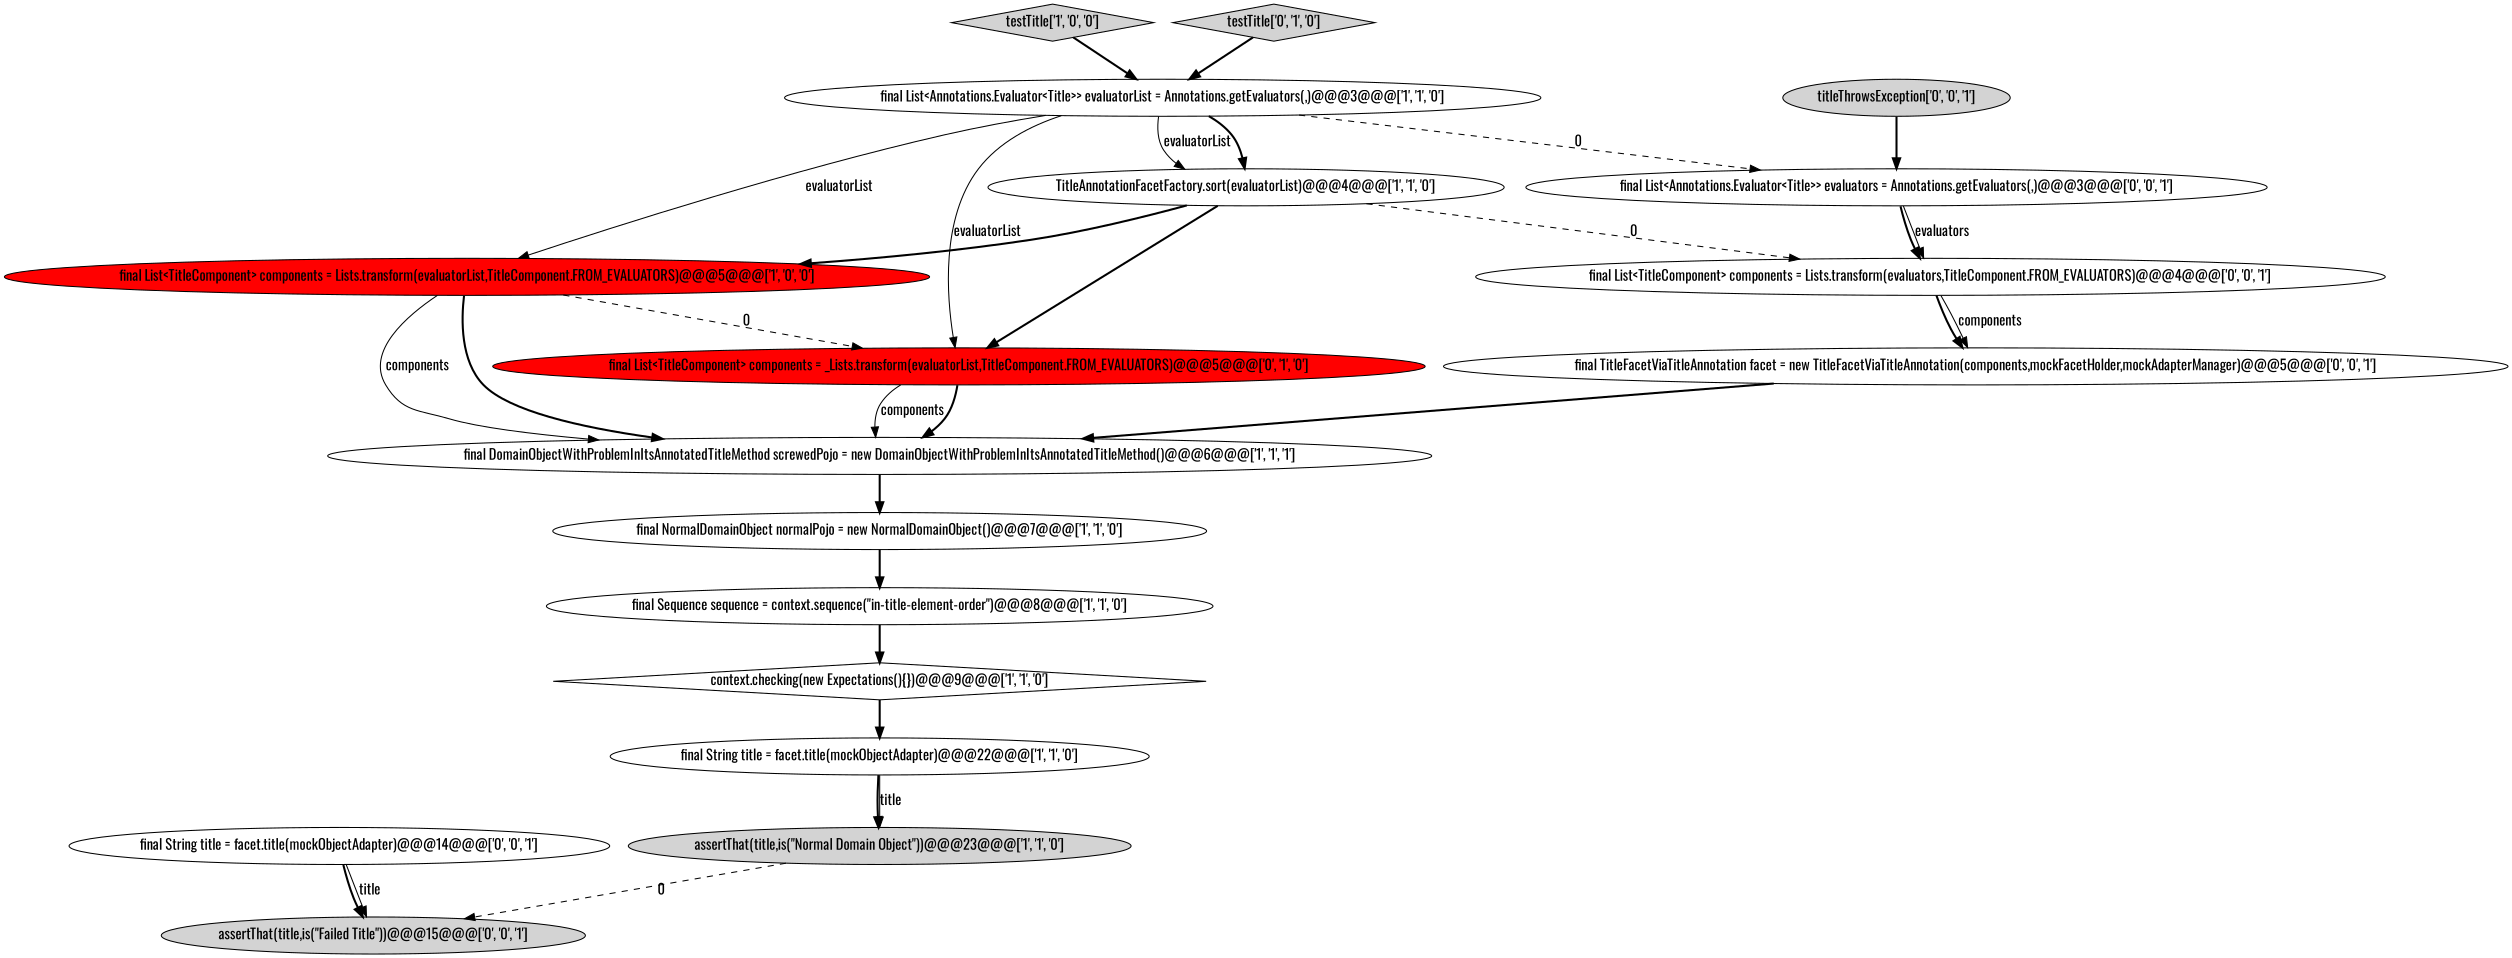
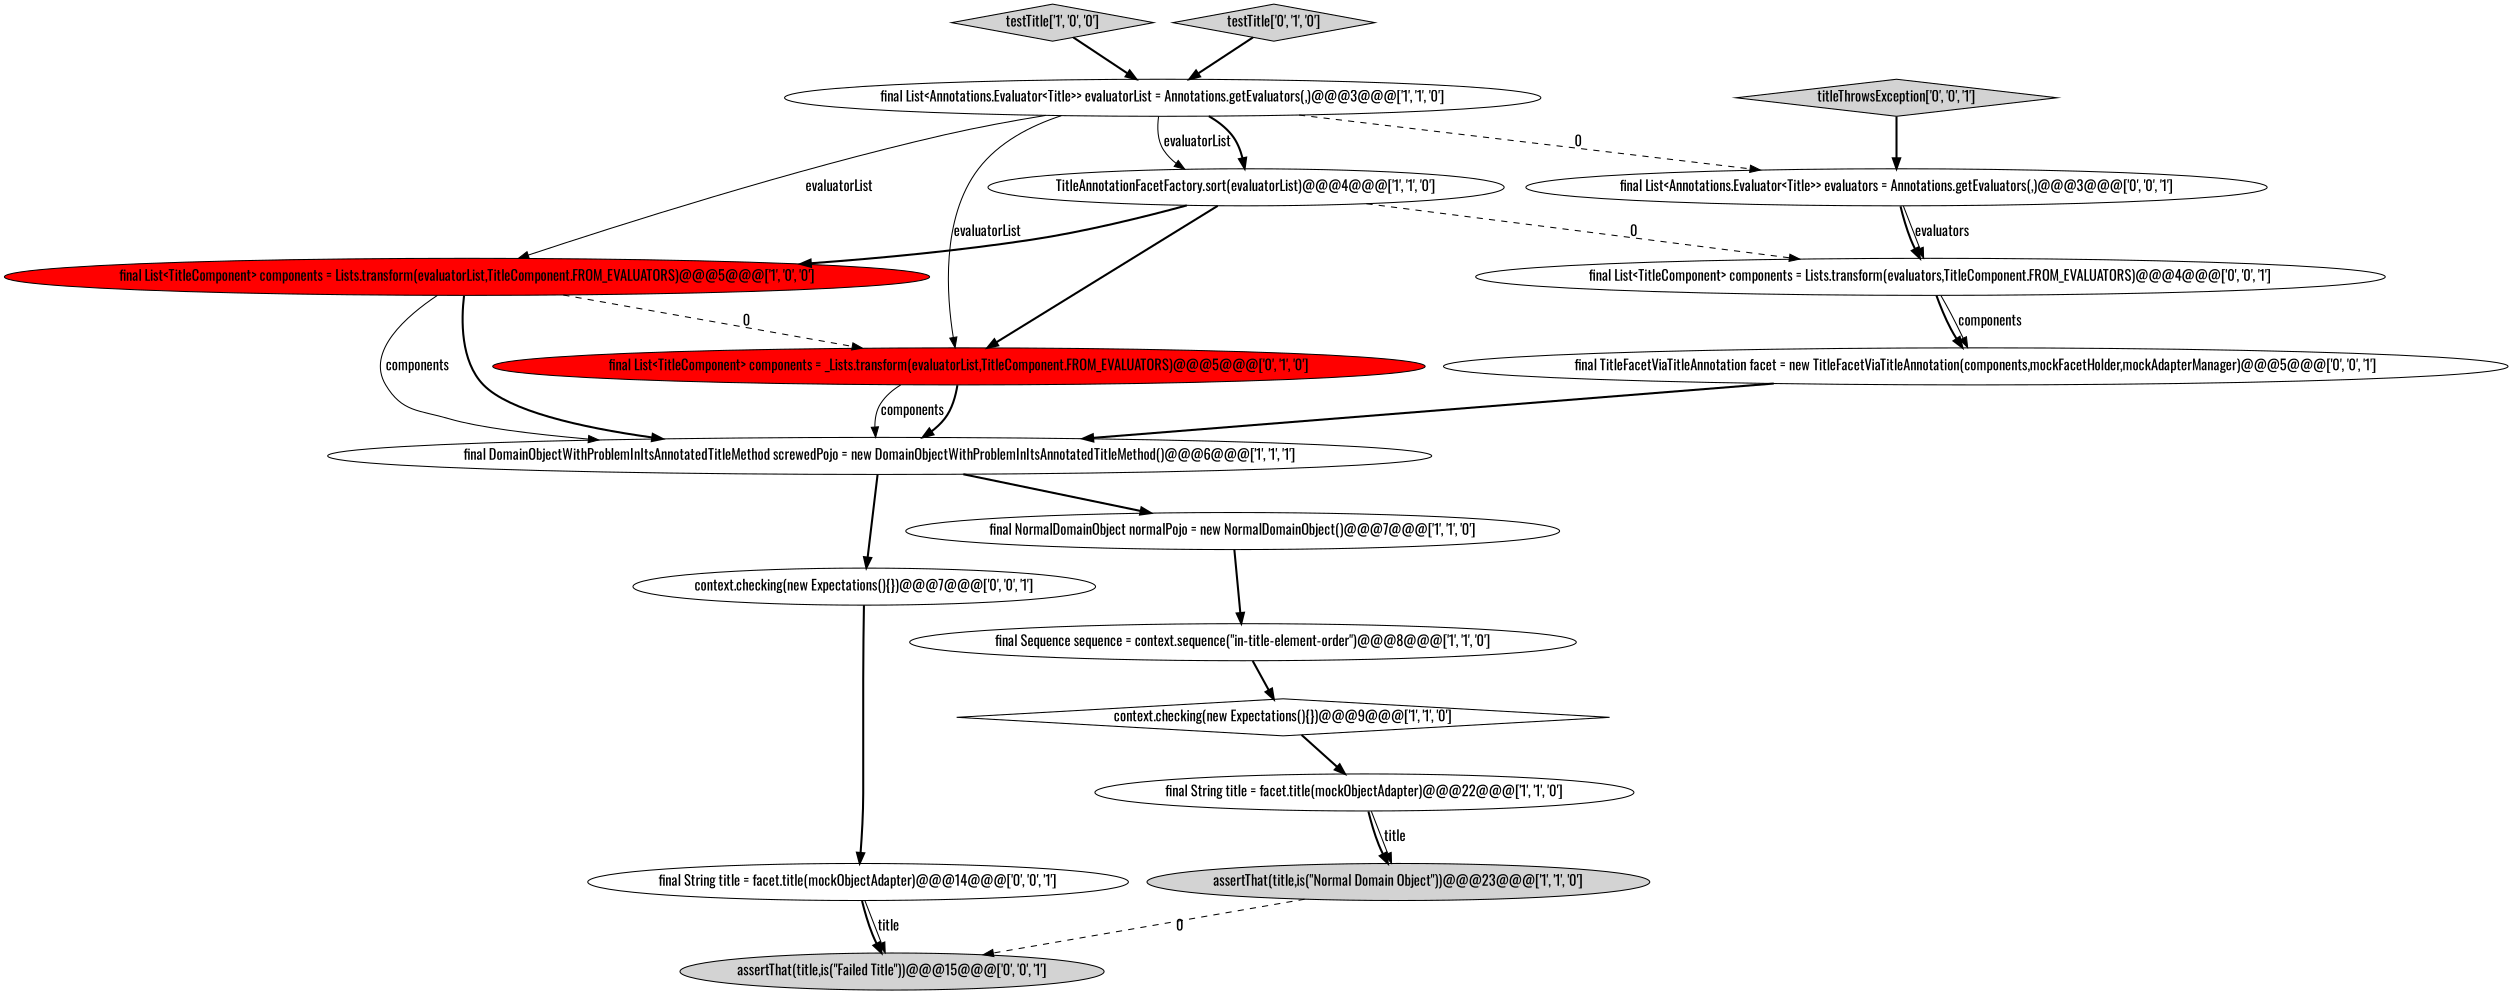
node "titleThrowsException['0', '0', '1']": shape ellipse -> diamond
node "context.checking(new Expectations(){})@@@7@@@['0', '0', '1']": added
